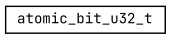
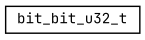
node "atomic_bit_u32_t": label "atomic_bit_u32_t" -> "bit_bit_u32_t"
